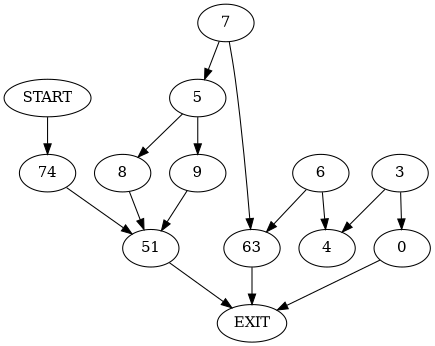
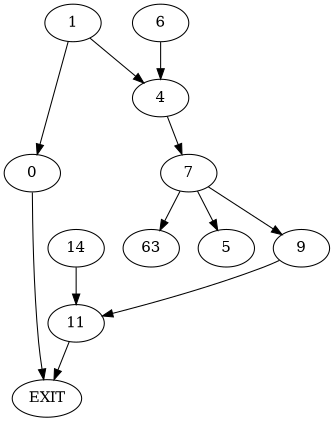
node "START": removed
edge "5" -> "9": now "7" -> "9"
edge "4" -> "7": added
node "74": label "74" -> "14"
node "8": removed
node "3": label "3" -> "1"
edge "6" -> "63": removed
node "51": label "51" -> "11"
edge "63" -> "EXIT": removed
